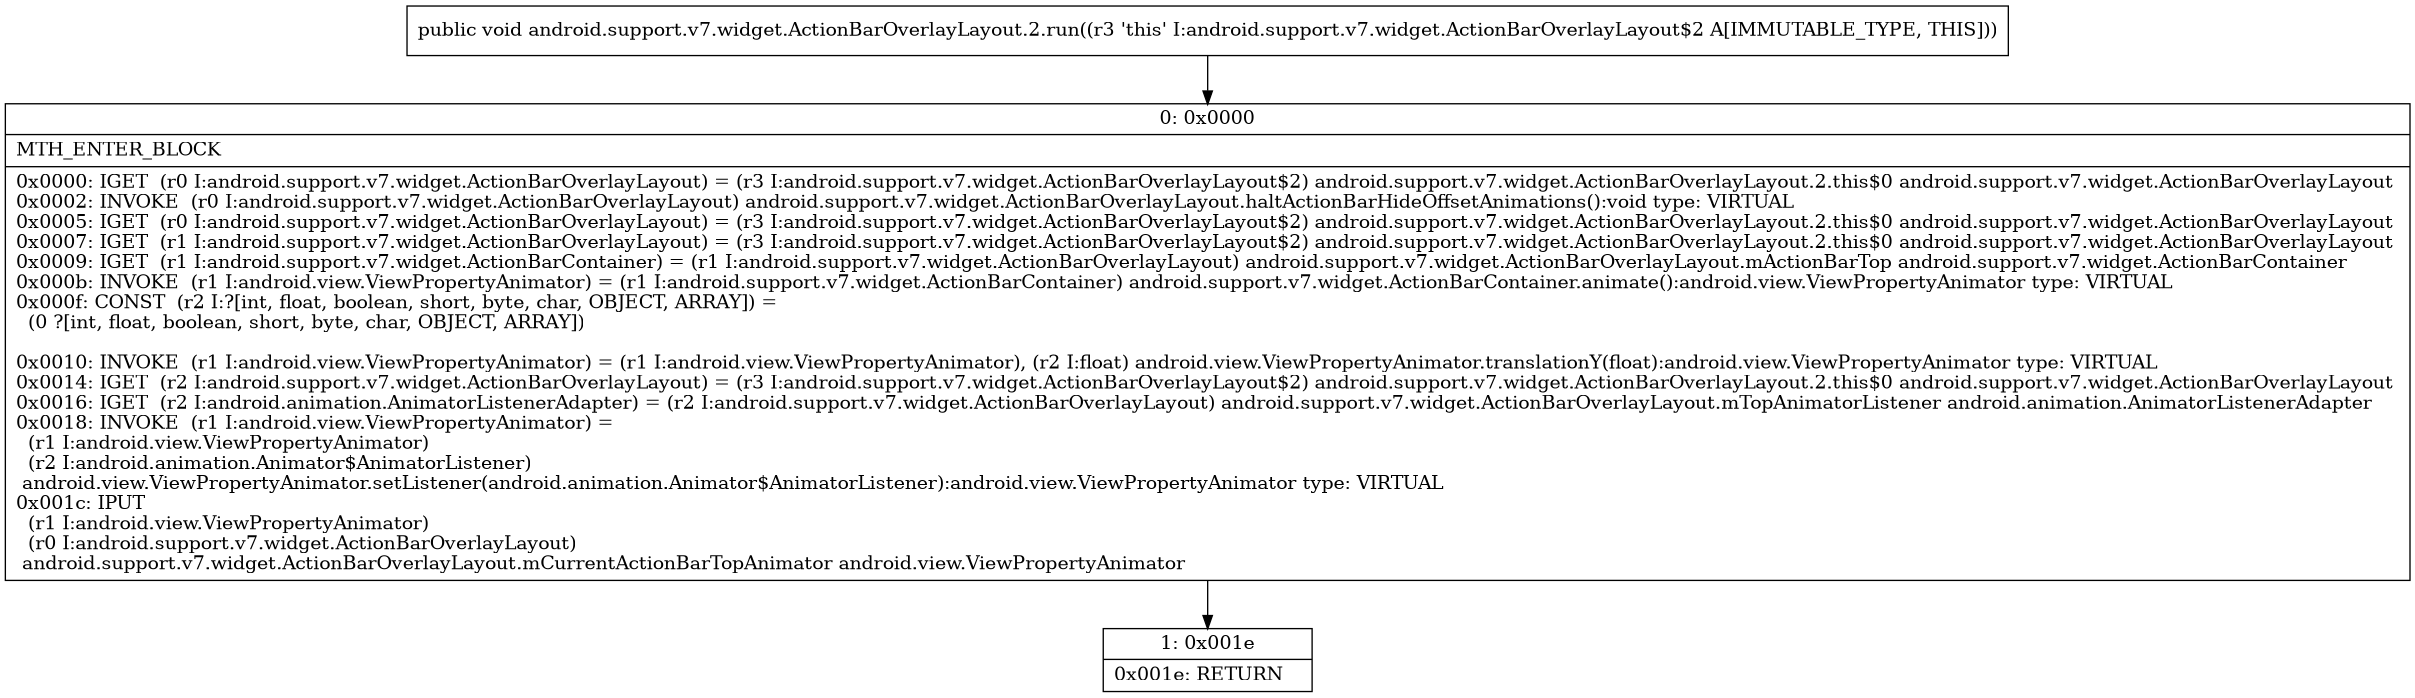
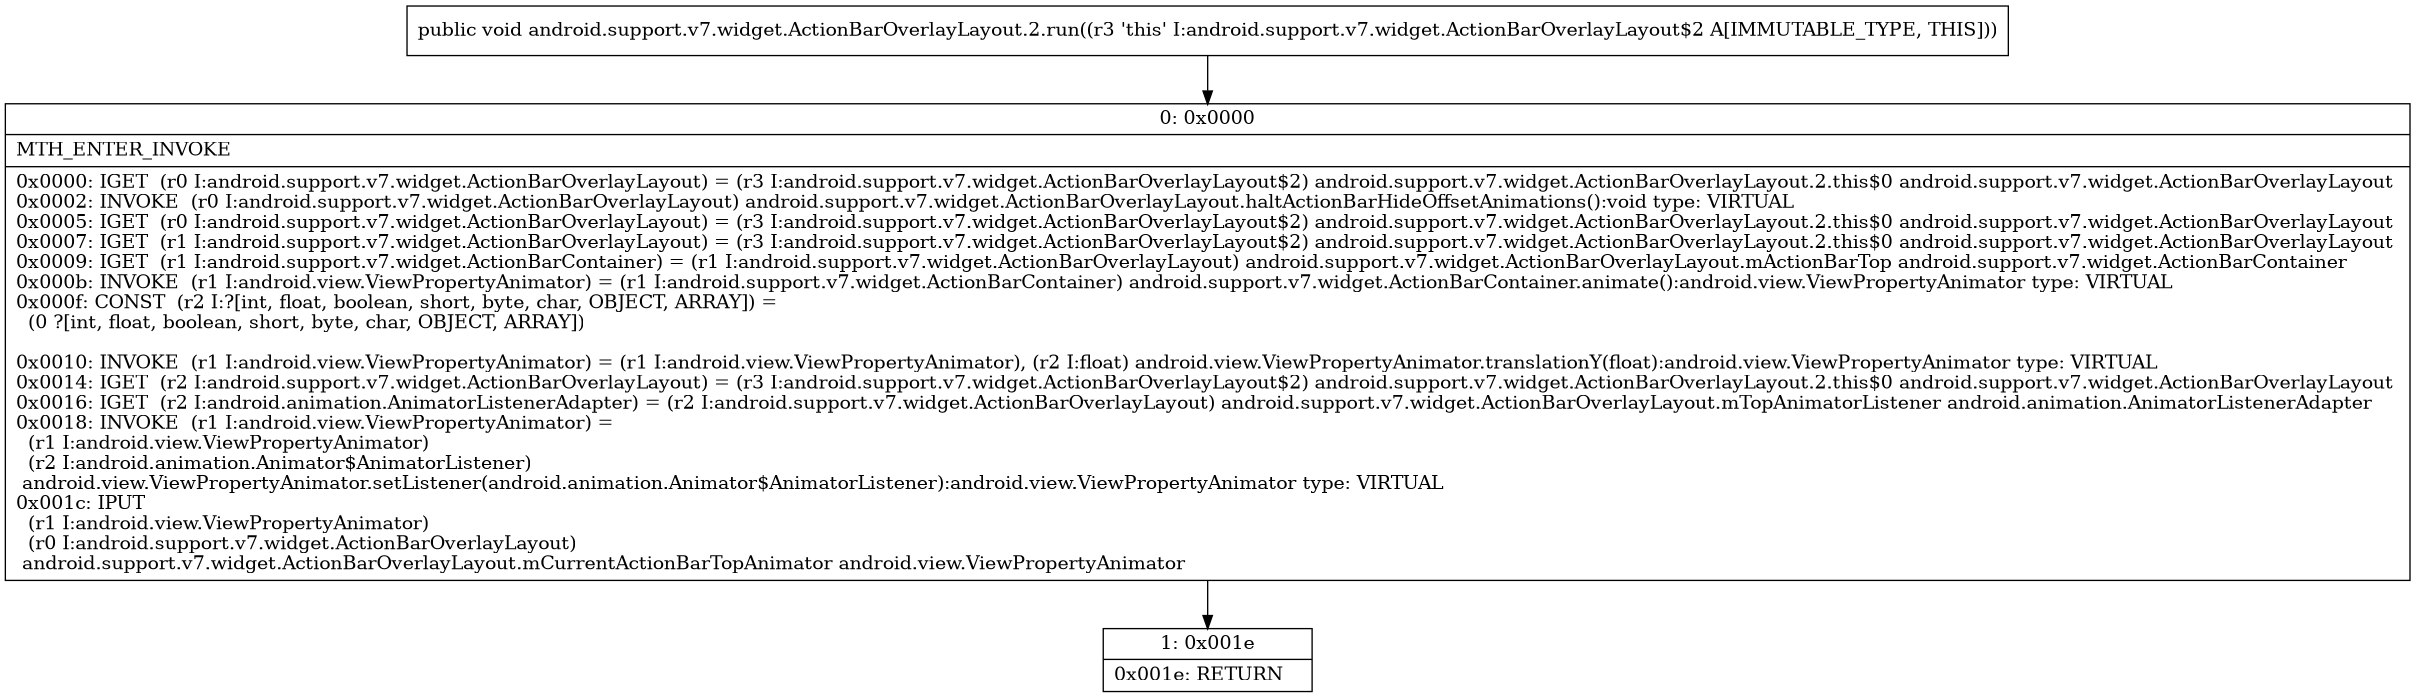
node "0: 0x0000": text "MTH_ENTER_BLOCK" -> "MTH_ENTER_INVOKE"
